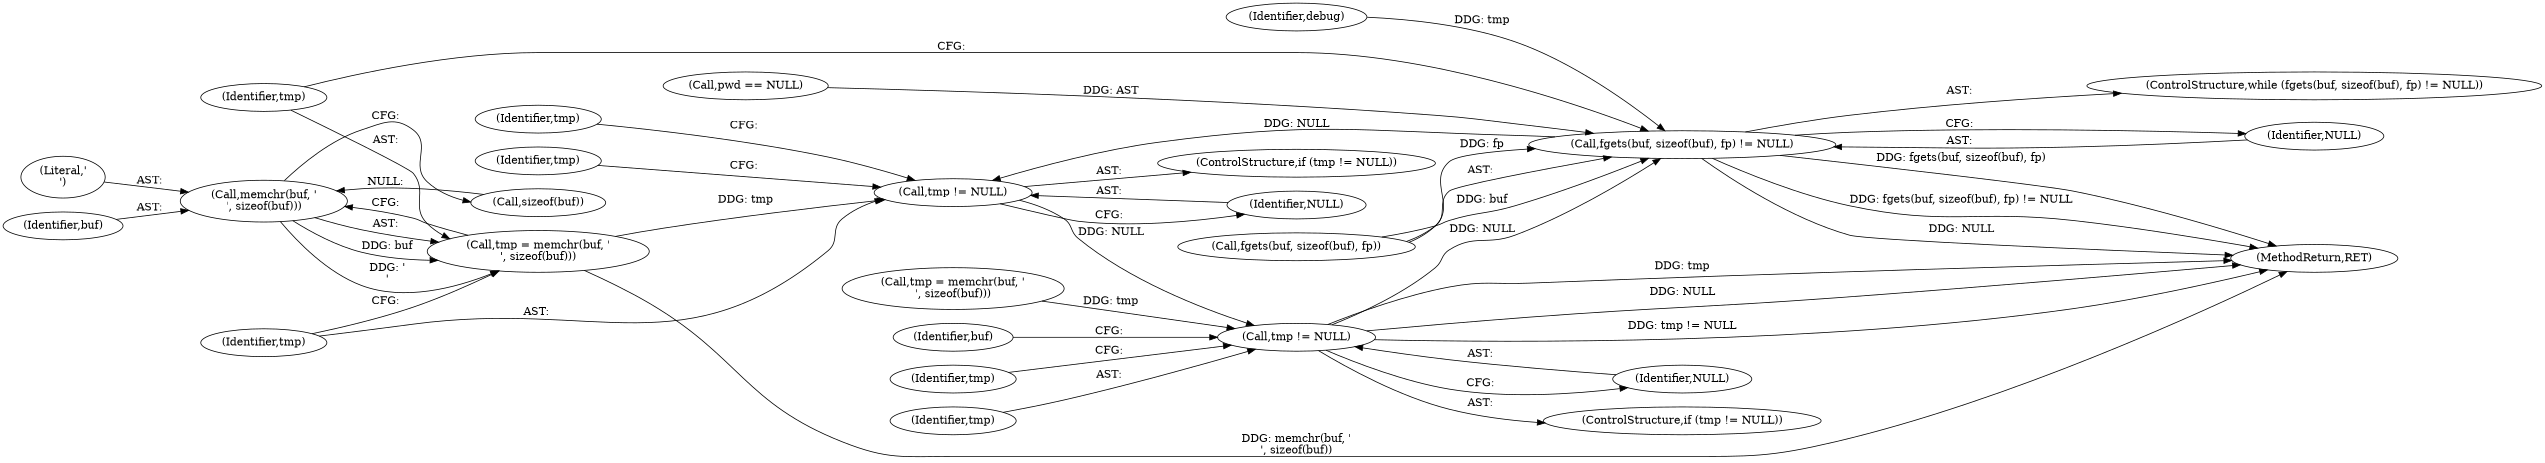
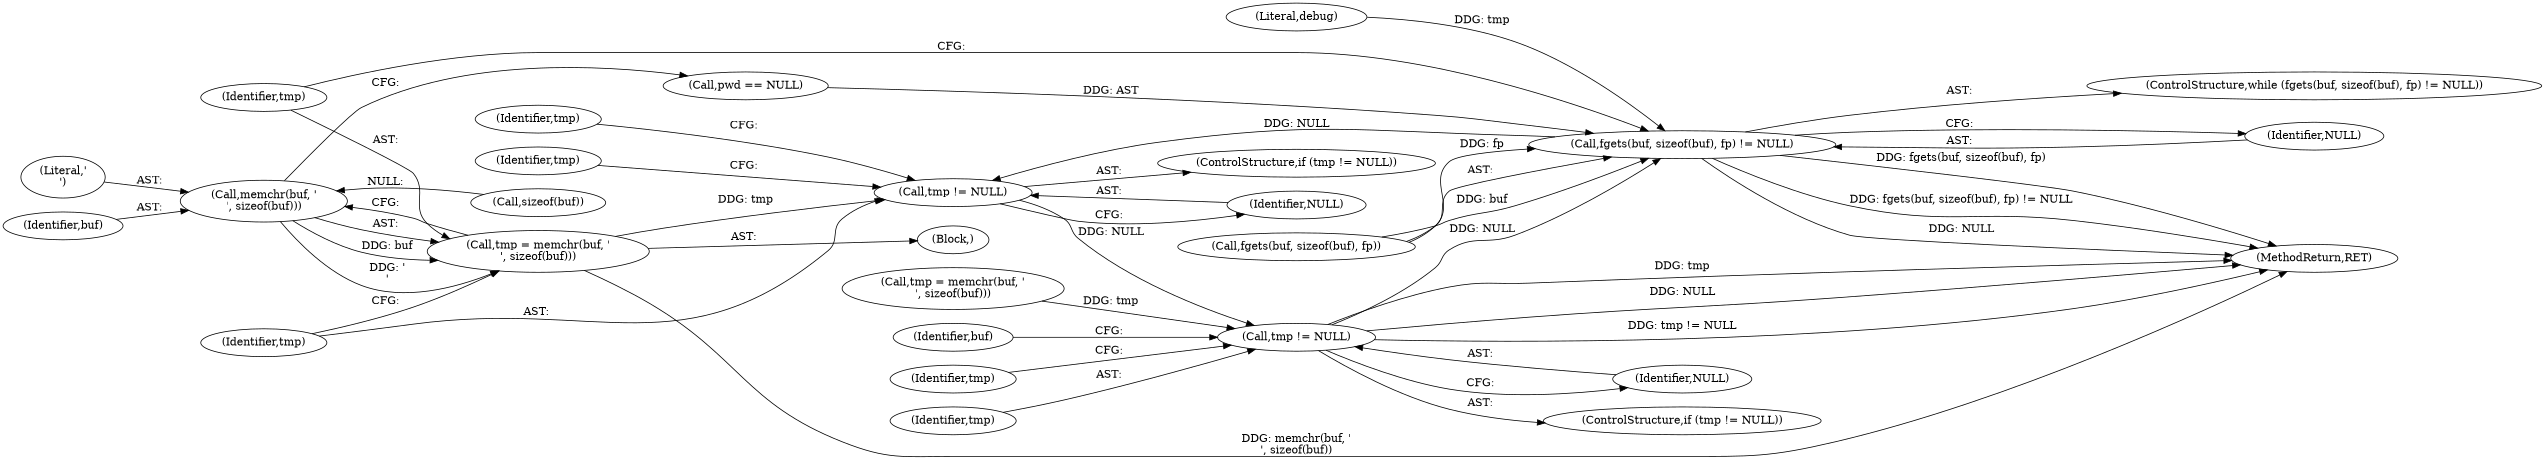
node "(Identifier,debug)": label "(Identifier,debug)" -> "(Literal,debug)"
edge "(Call,memchr(buf, ' ', sizeof(buf)))" -> "(Call,sizeof(buf))": now "(Call,memchr(buf, ' ', sizeof(buf)))" -> "(Call,pwd == NULL)"
node "(Block,)": added
